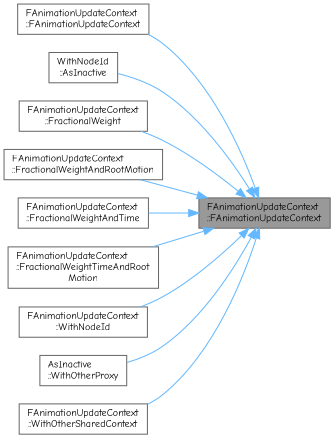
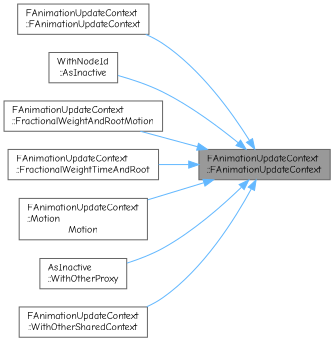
node "FAnimationUpdateContext ::FractionalWeight": removed
node "FAnimationUpdateContext ::FractionalWeightAndTime": label "FAnimationUpdateContext ::FractionalWeightAndTime" -> "FAnimationUpdateContext ::FractionalWeightTimeAndRoot"
node "FAnimationUpdateContext ::FractionalWeightTimeAndRoot Motion": label "FAnimationUpdateContext ::FractionalWeightTimeAndRoot Motion" -> "FAnimationUpdateContext ::Motion Motion"
node "FAnimationUpdateContext ::WithNodeId": removed
